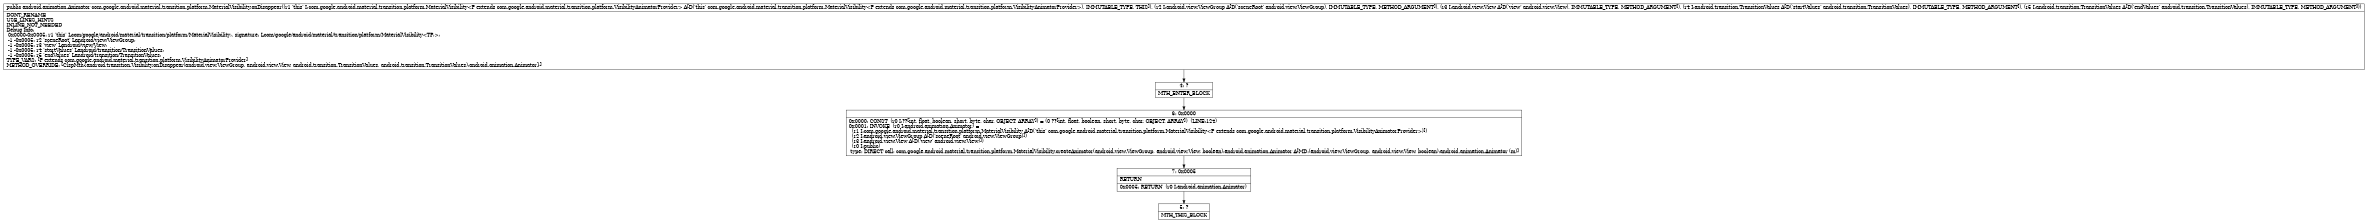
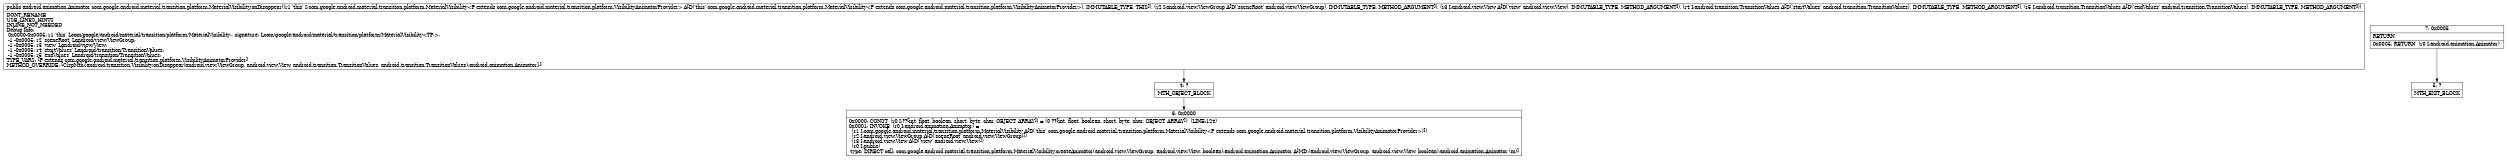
node "4: ?": text "MTH_ENTER_BLOCK" -> "MTH_OBJECT_BLOCK"
edge "6: 0x0000" -> "7: 0x0005": removed
node "5: ?": text "MTH_THIS_BLOCK" -> "MTH_EXIT_BLOCK"
